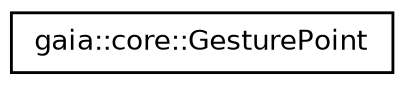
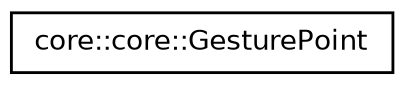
node "gaia::core::GesturePoint": label "gaia::core::GesturePoint" -> "core::core::GesturePoint"
